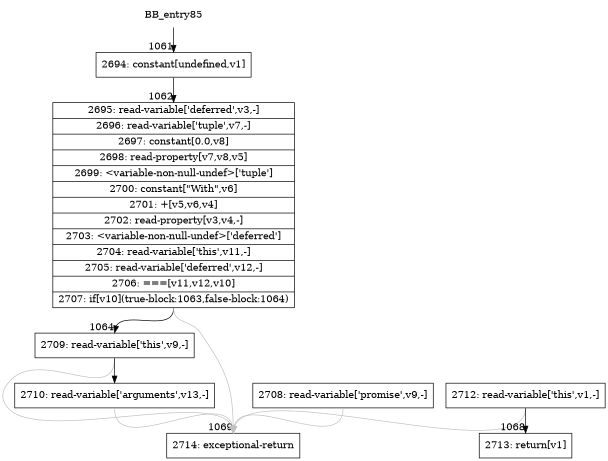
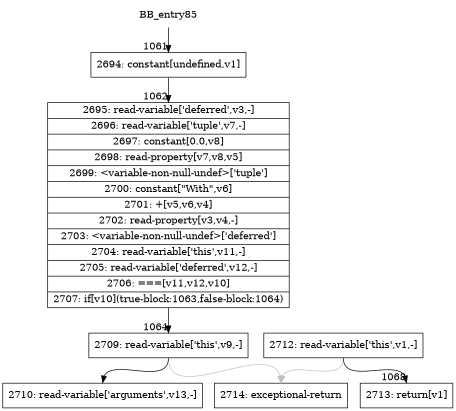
edge "2695: read-variable['deferred',v3,-]" -> "2714: exceptional-return": removed
node "2708: read-variable['promise',v9,-]": removed
edge "2710: read-variable['arguments',v13,-]" -> "2714: exceptional-return": removed
